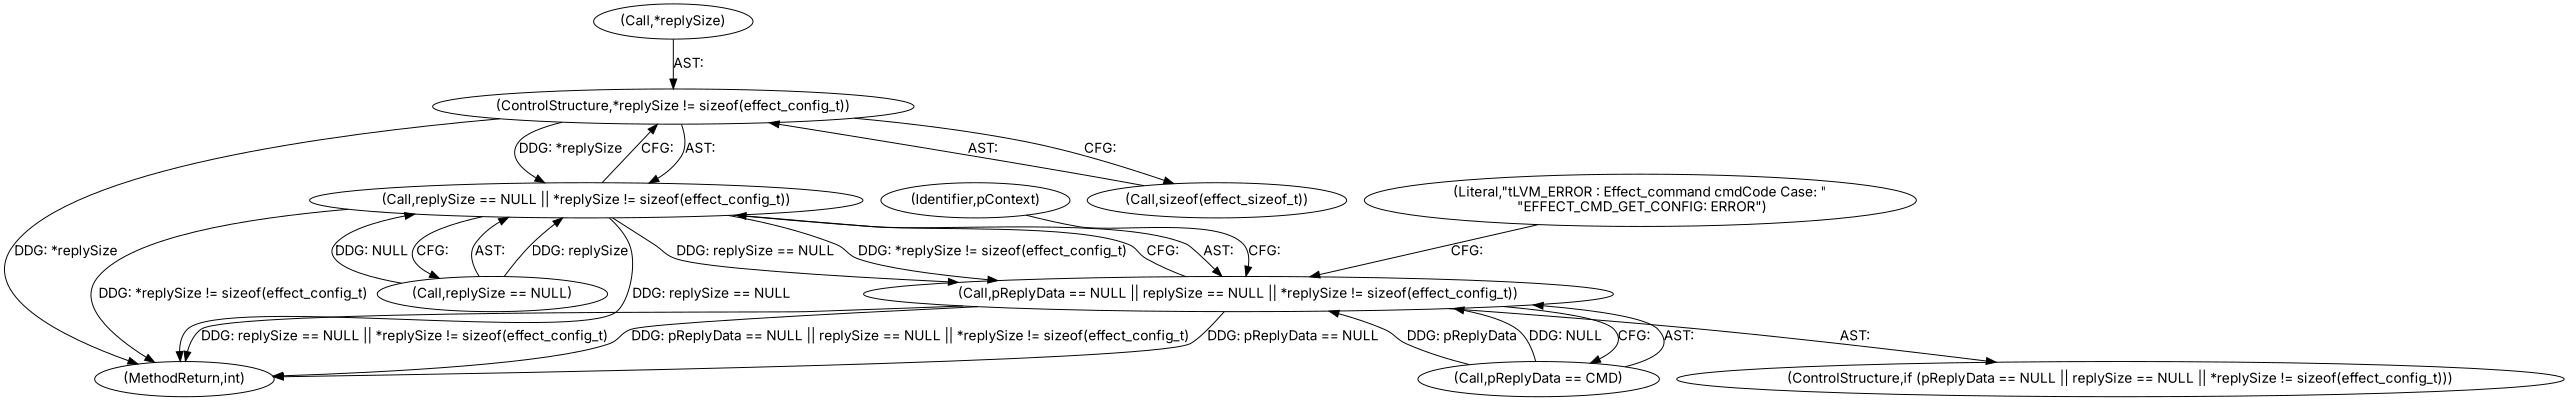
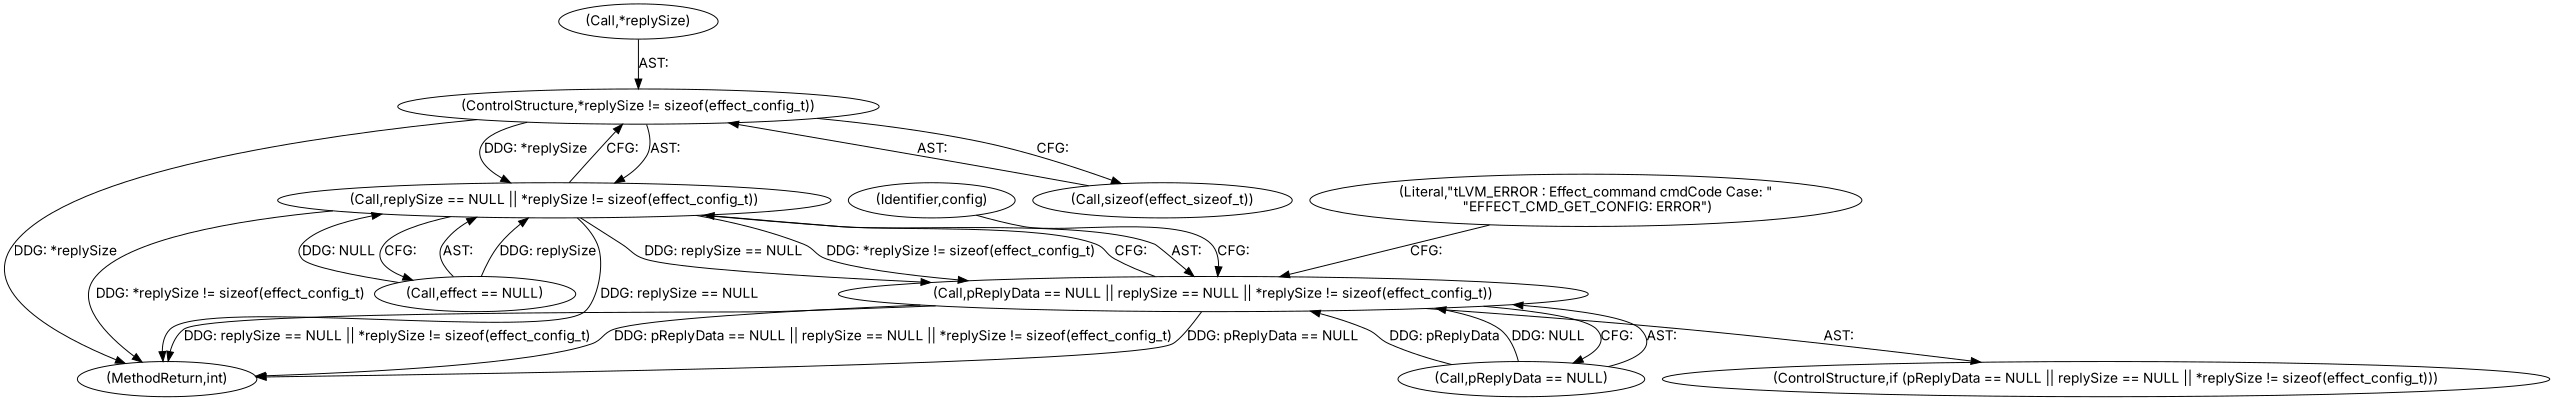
node "(Identifier,pContext)": label "(Identifier,pContext)" -> "(Identifier,config)"
node "(Call,replySize == NULL)": label "(Call,replySize == NULL)" -> "(Call,effect == NULL)"
node "(Call,pReplyData == CMD)": label "(Call,pReplyData == CMD)" -> "(Call,pReplyData == NULL)"
